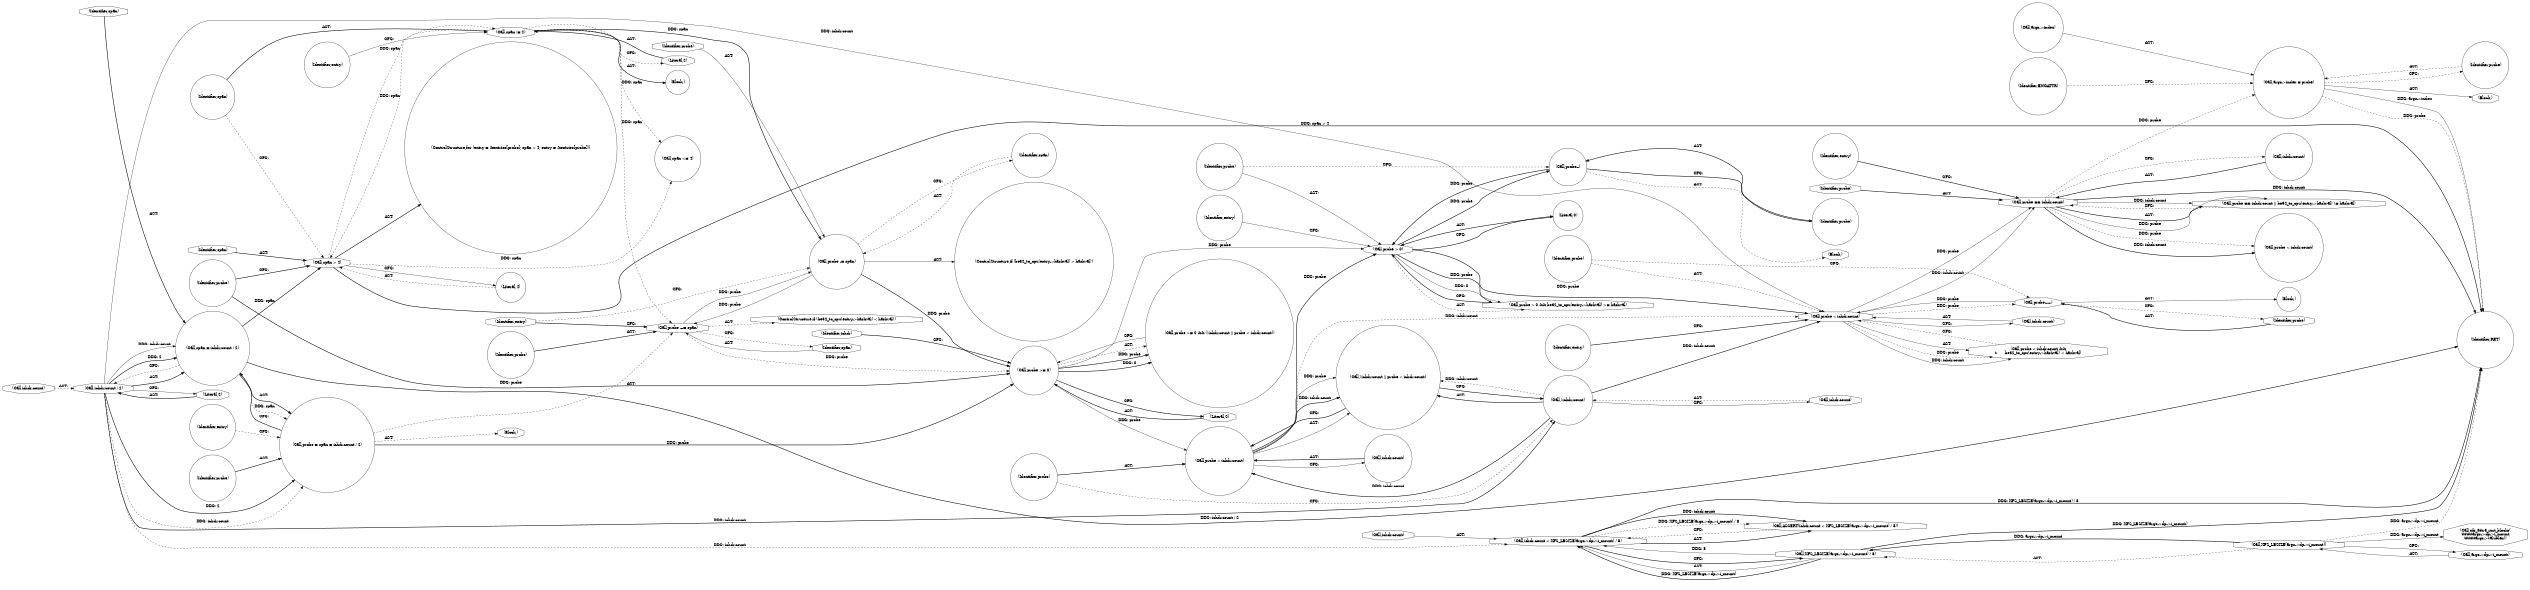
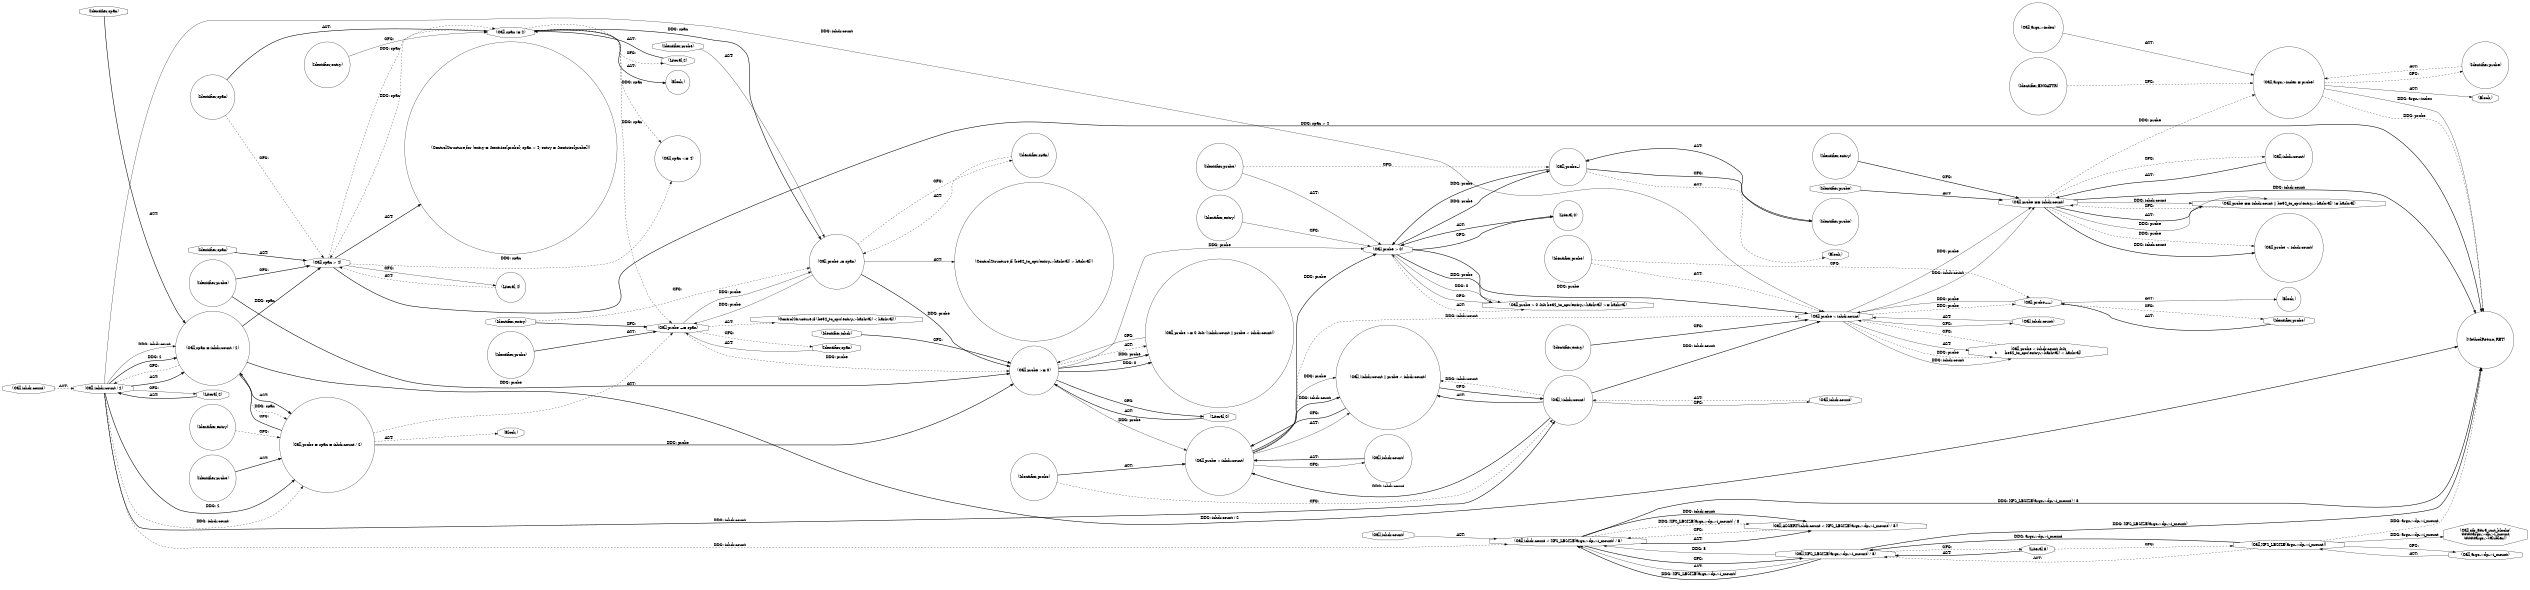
edge "(Call,probe > 0 && be32_to_cpu(entry->hashval) >= hashval)" -> "(Call,probe > 0)": style bold -> solid
node "(Identifier,RET)": label "(Identifier,RET)" -> "(MethodReturn,RET)"
node "(Literal,8)": added
